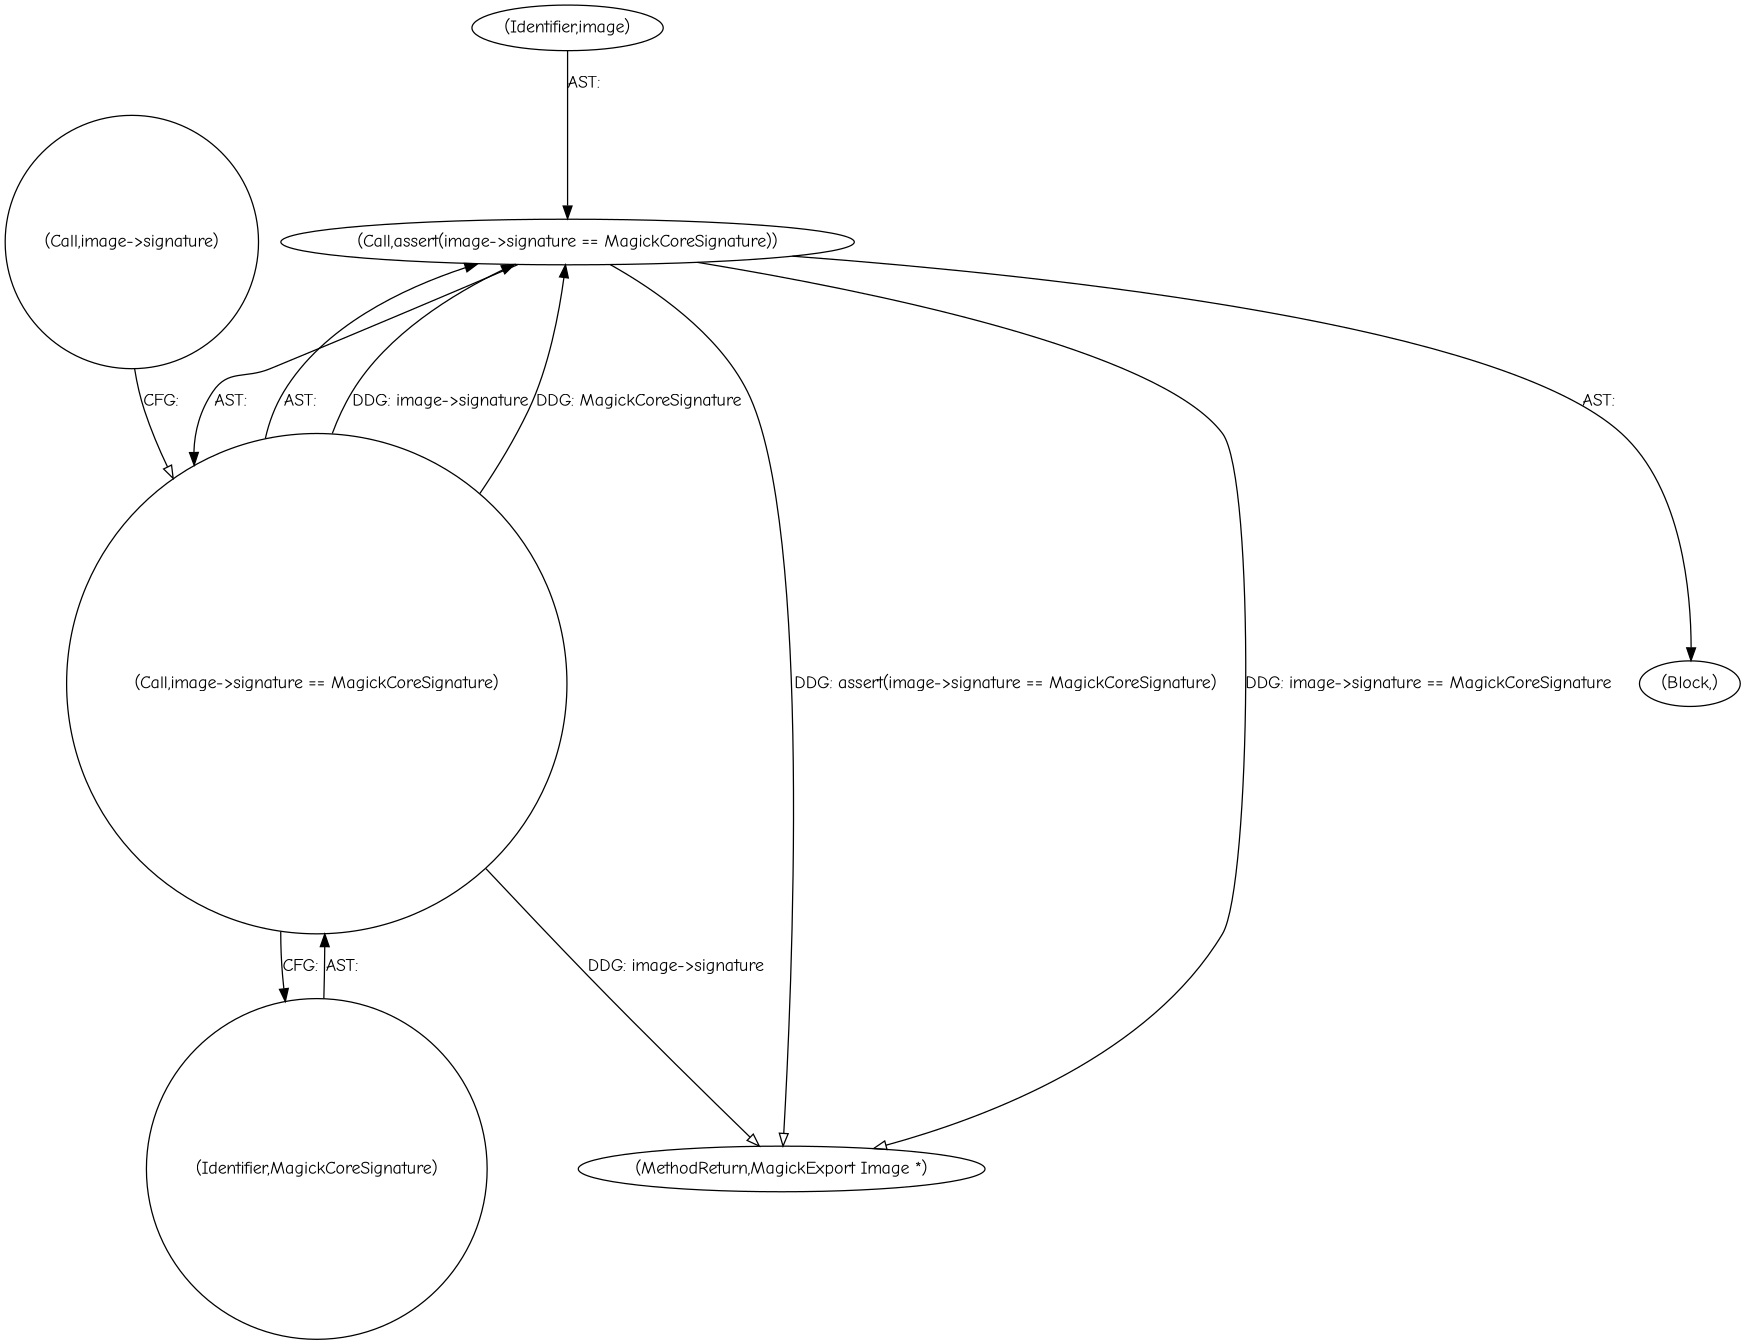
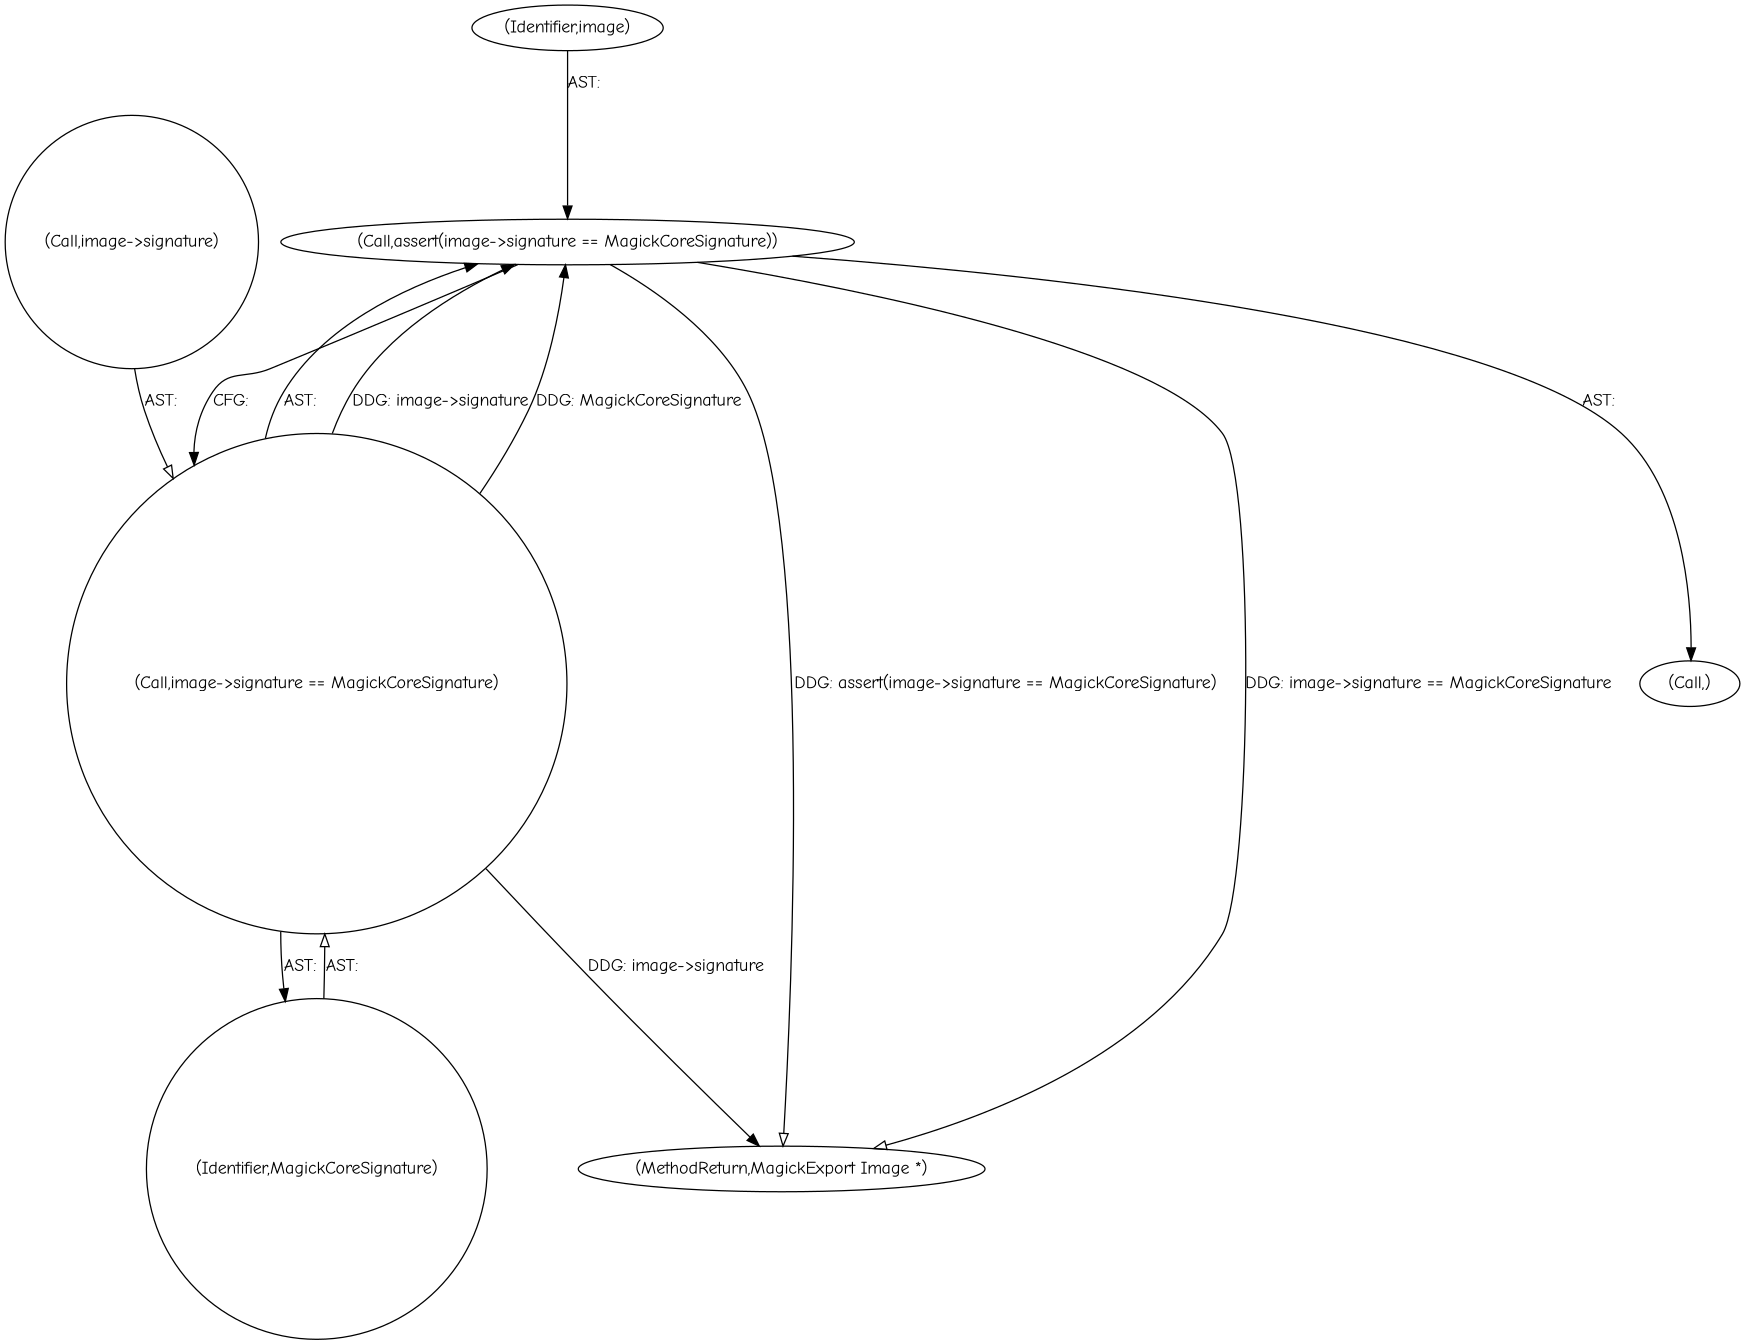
edge "(Call,image->signature)" -> "(Call,image->signature == MagickCoreSignature)": label "CFG: " -> "AST: "
edge "(Call,assert(image->signature == MagickCoreSignature))" -> "(Call,image->signature == MagickCoreSignature)": label "AST: " -> "CFG: "
node "(Block,)": label "(Block,)" -> "(Call,)"
edge "(Call,image->signature == MagickCoreSignature)" -> "(Identifier,MagickCoreSignature)": label "CFG: " -> "AST: "
edge "(Identifier,MagickCoreSignature)" -> "(Call,image->signature == MagickCoreSignature)": arrowhead normal -> onormal
edge "(Call,image->signature == MagickCoreSignature)" -> "(MethodReturn,MagickExport Image *)": arrowhead onormal -> normal
